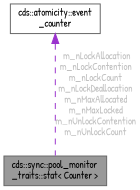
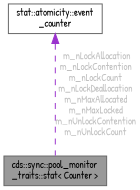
node "cds::atomicity::event _counter": label "cds::atomicity::event _counter" -> "stat::atomicity::event _counter"
